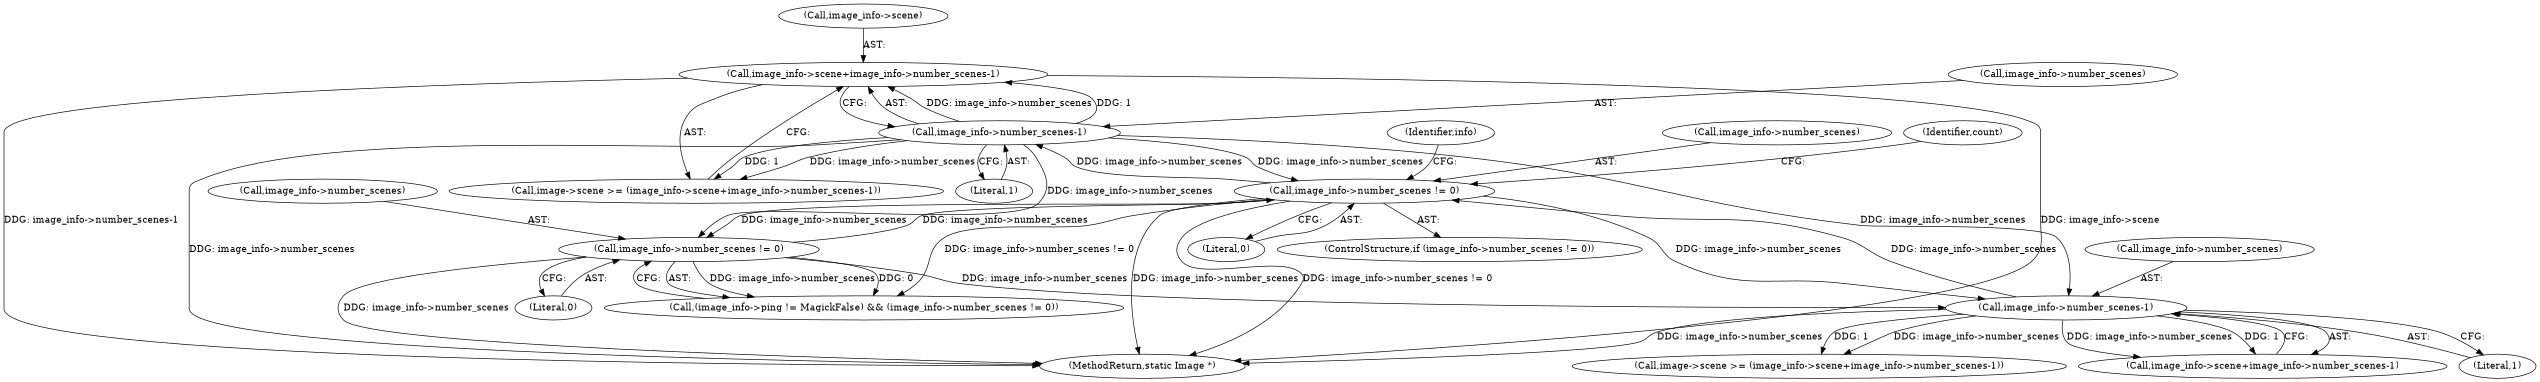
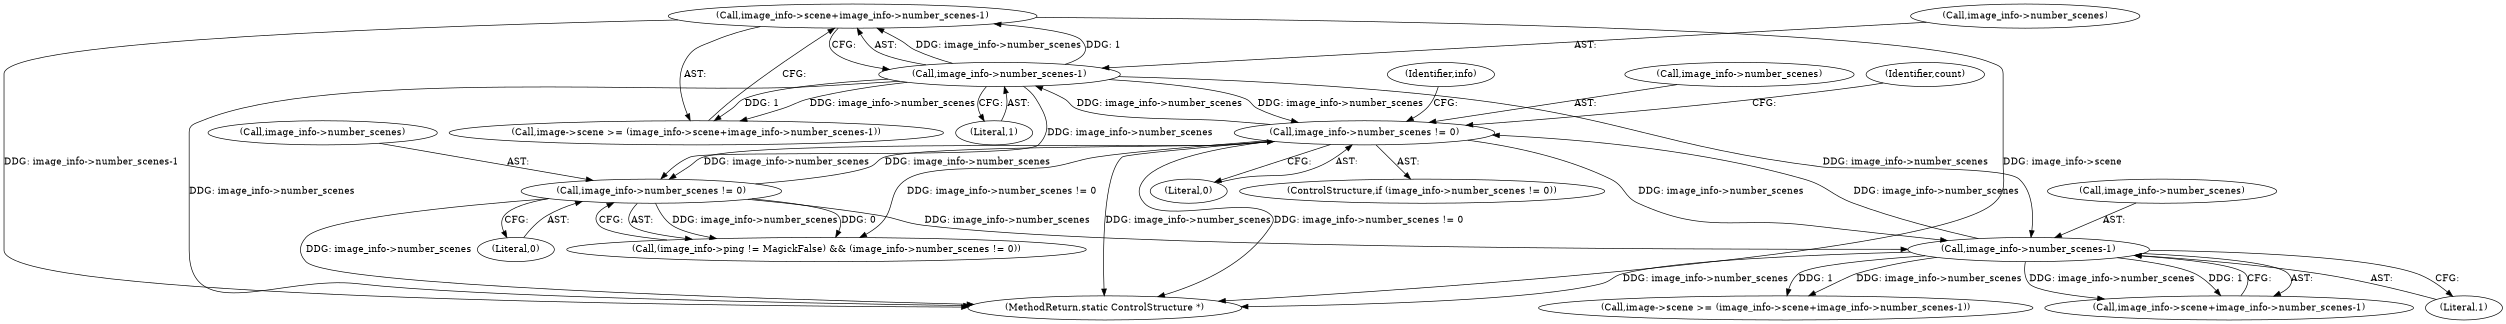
node "(Call,image_info->scene)": removed
node "(MethodReturn,static Image *)": label "(MethodReturn,static Image *)" -> "(MethodReturn,static ControlStructure *)"
